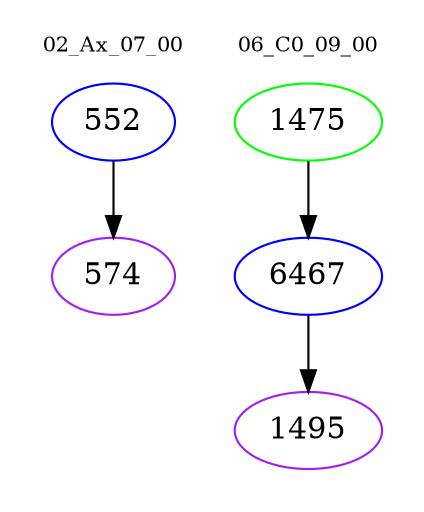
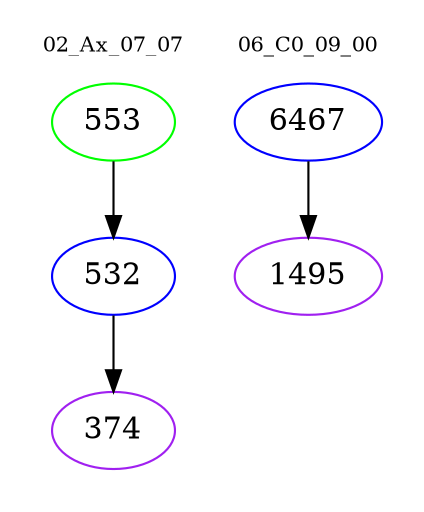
cluster "02_Ax_07_00": label "02_Ax_07_00" -> "02_Ax_07_07"
node "553": added
node "552": label "552" -> "532"
node "1475": removed
node "574": label "574" -> "374"
